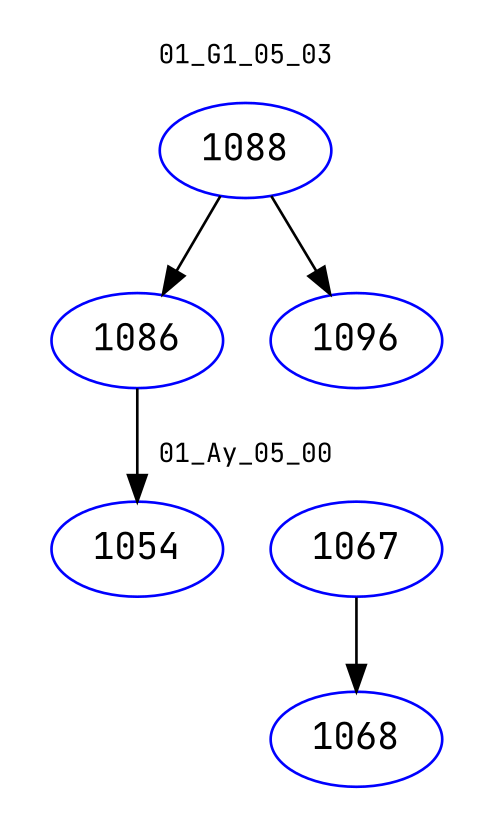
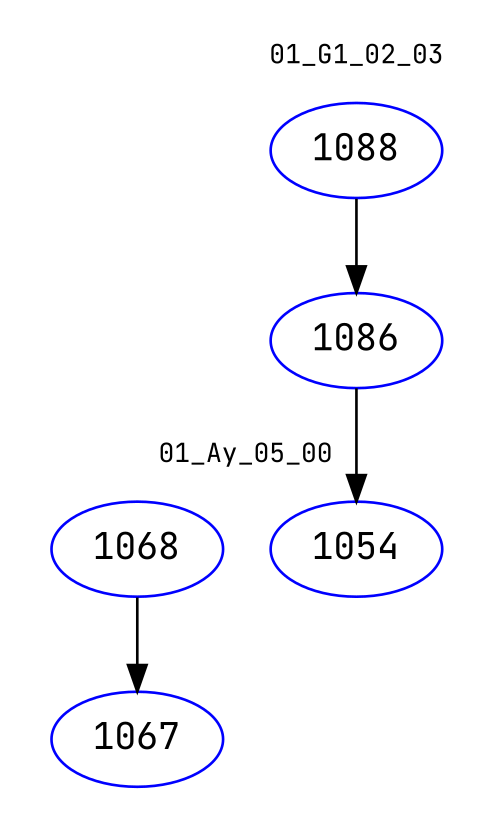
cluster "01_G1_05_03": label "01_G1_05_03" -> "01_G1_02_03"
node "1096": removed
edge "1067" -> "1068": reversed
